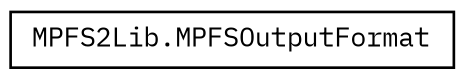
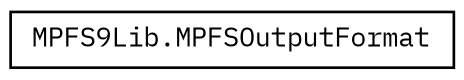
node "MPFS2Lib.MPFSOutputFormat": label "MPFS2Lib.MPFSOutputFormat" -> "MPFS9Lib.MPFSOutputFormat"
